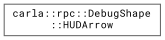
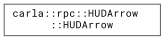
node "carla::rpc::DebugShape ::HUDArrow": label "carla::rpc::DebugShape ::HUDArrow" -> "carla::rpc::HUDArrow ::HUDArrow"
